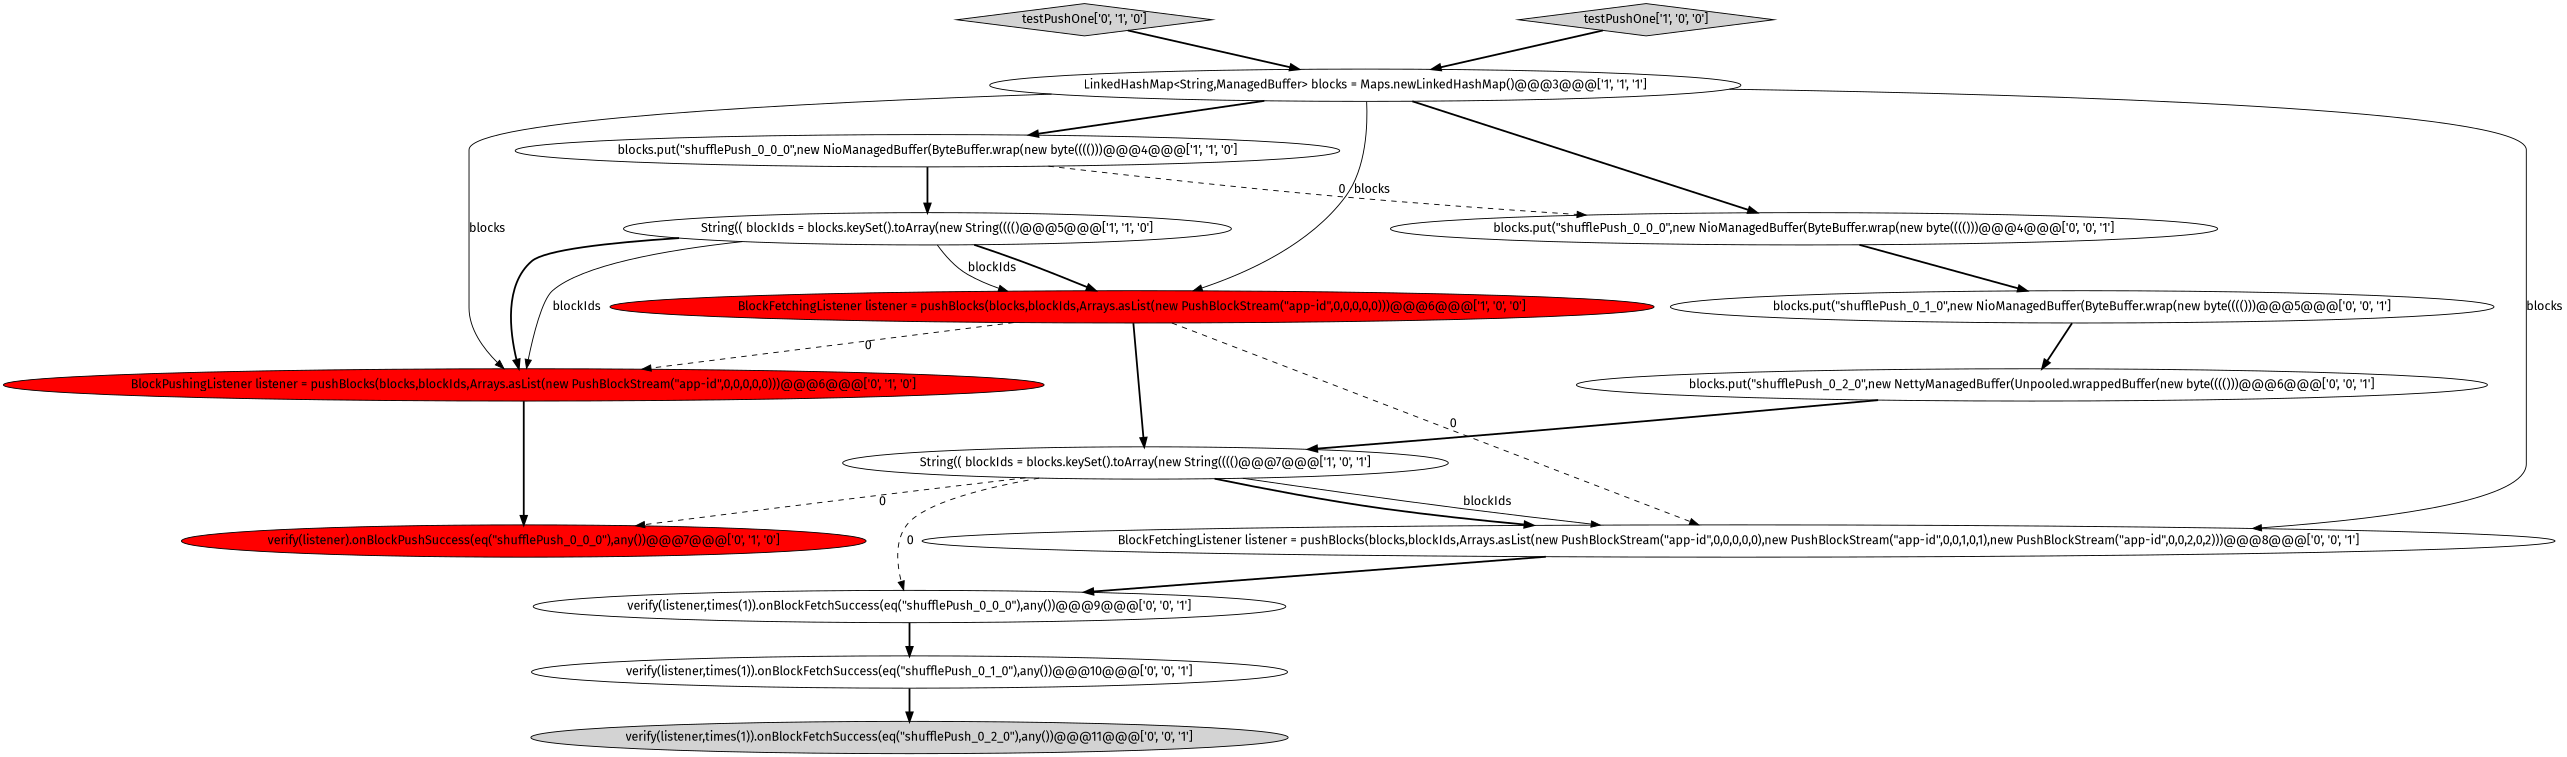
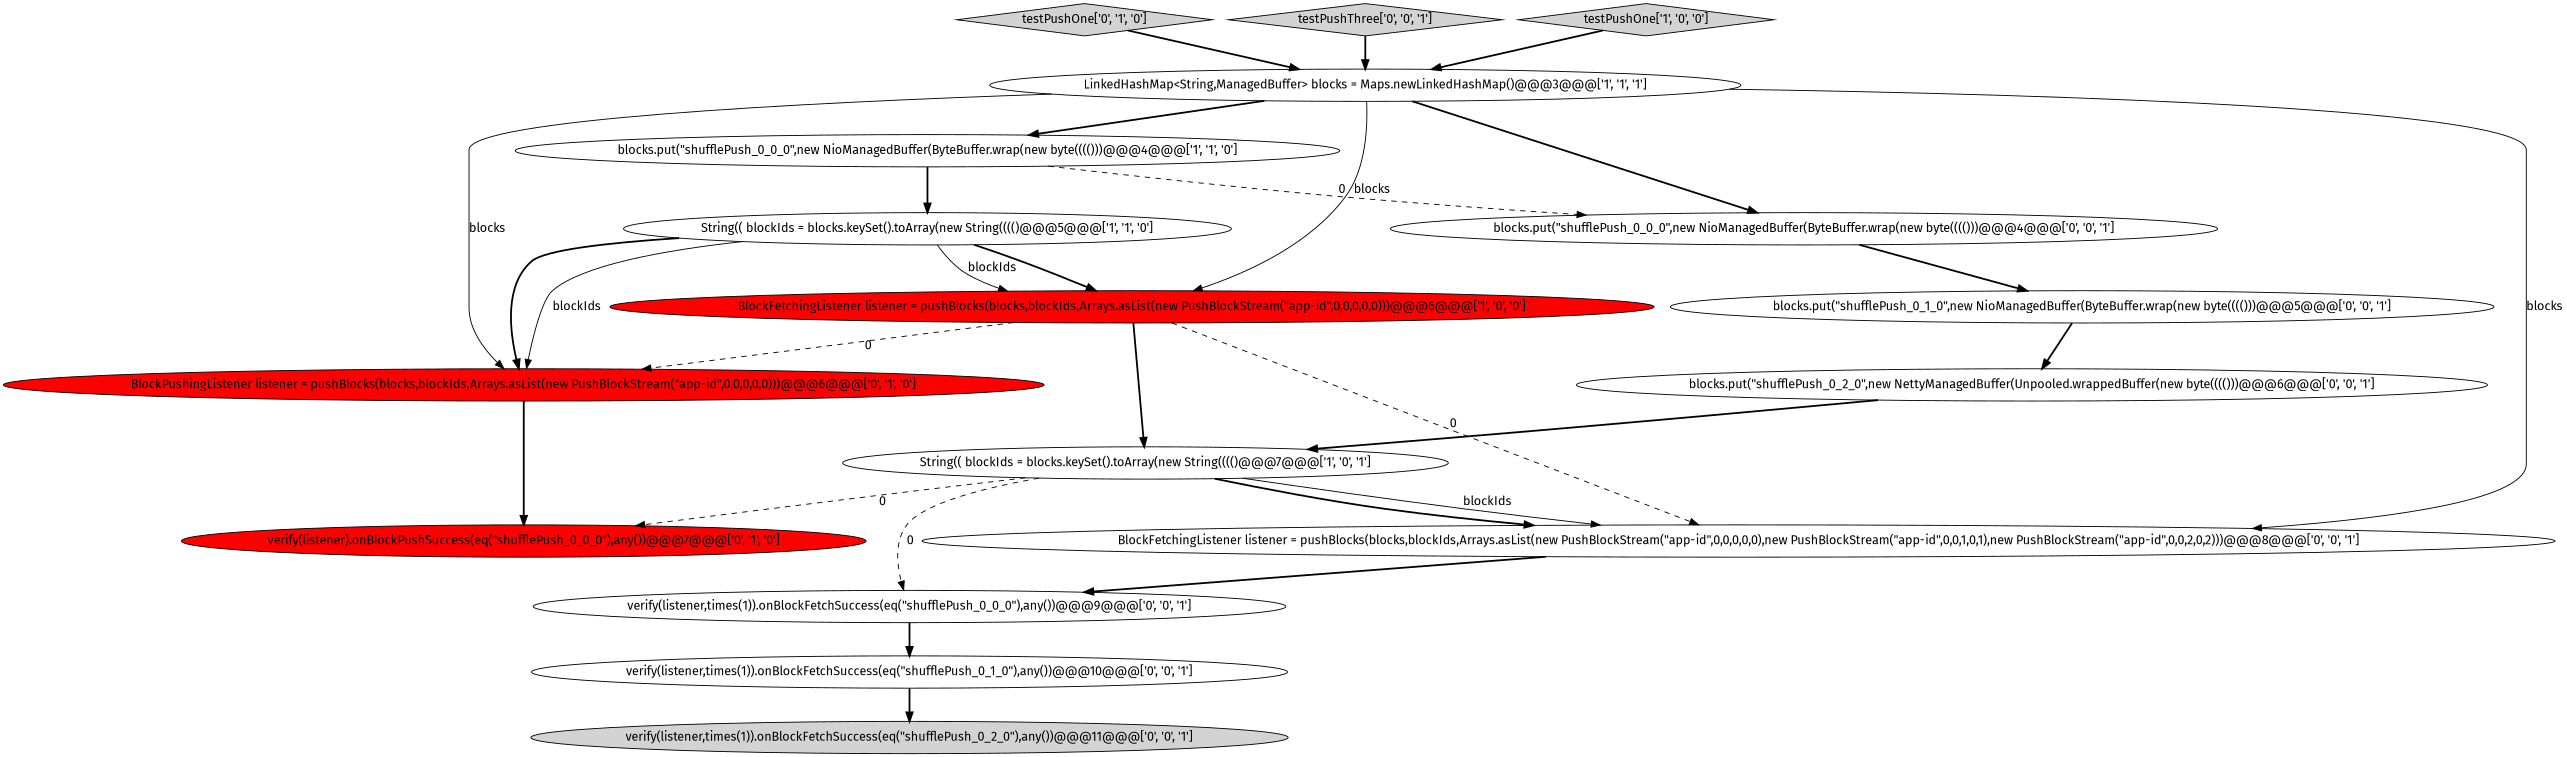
node "testPushThree['0', '0', '1']": added
